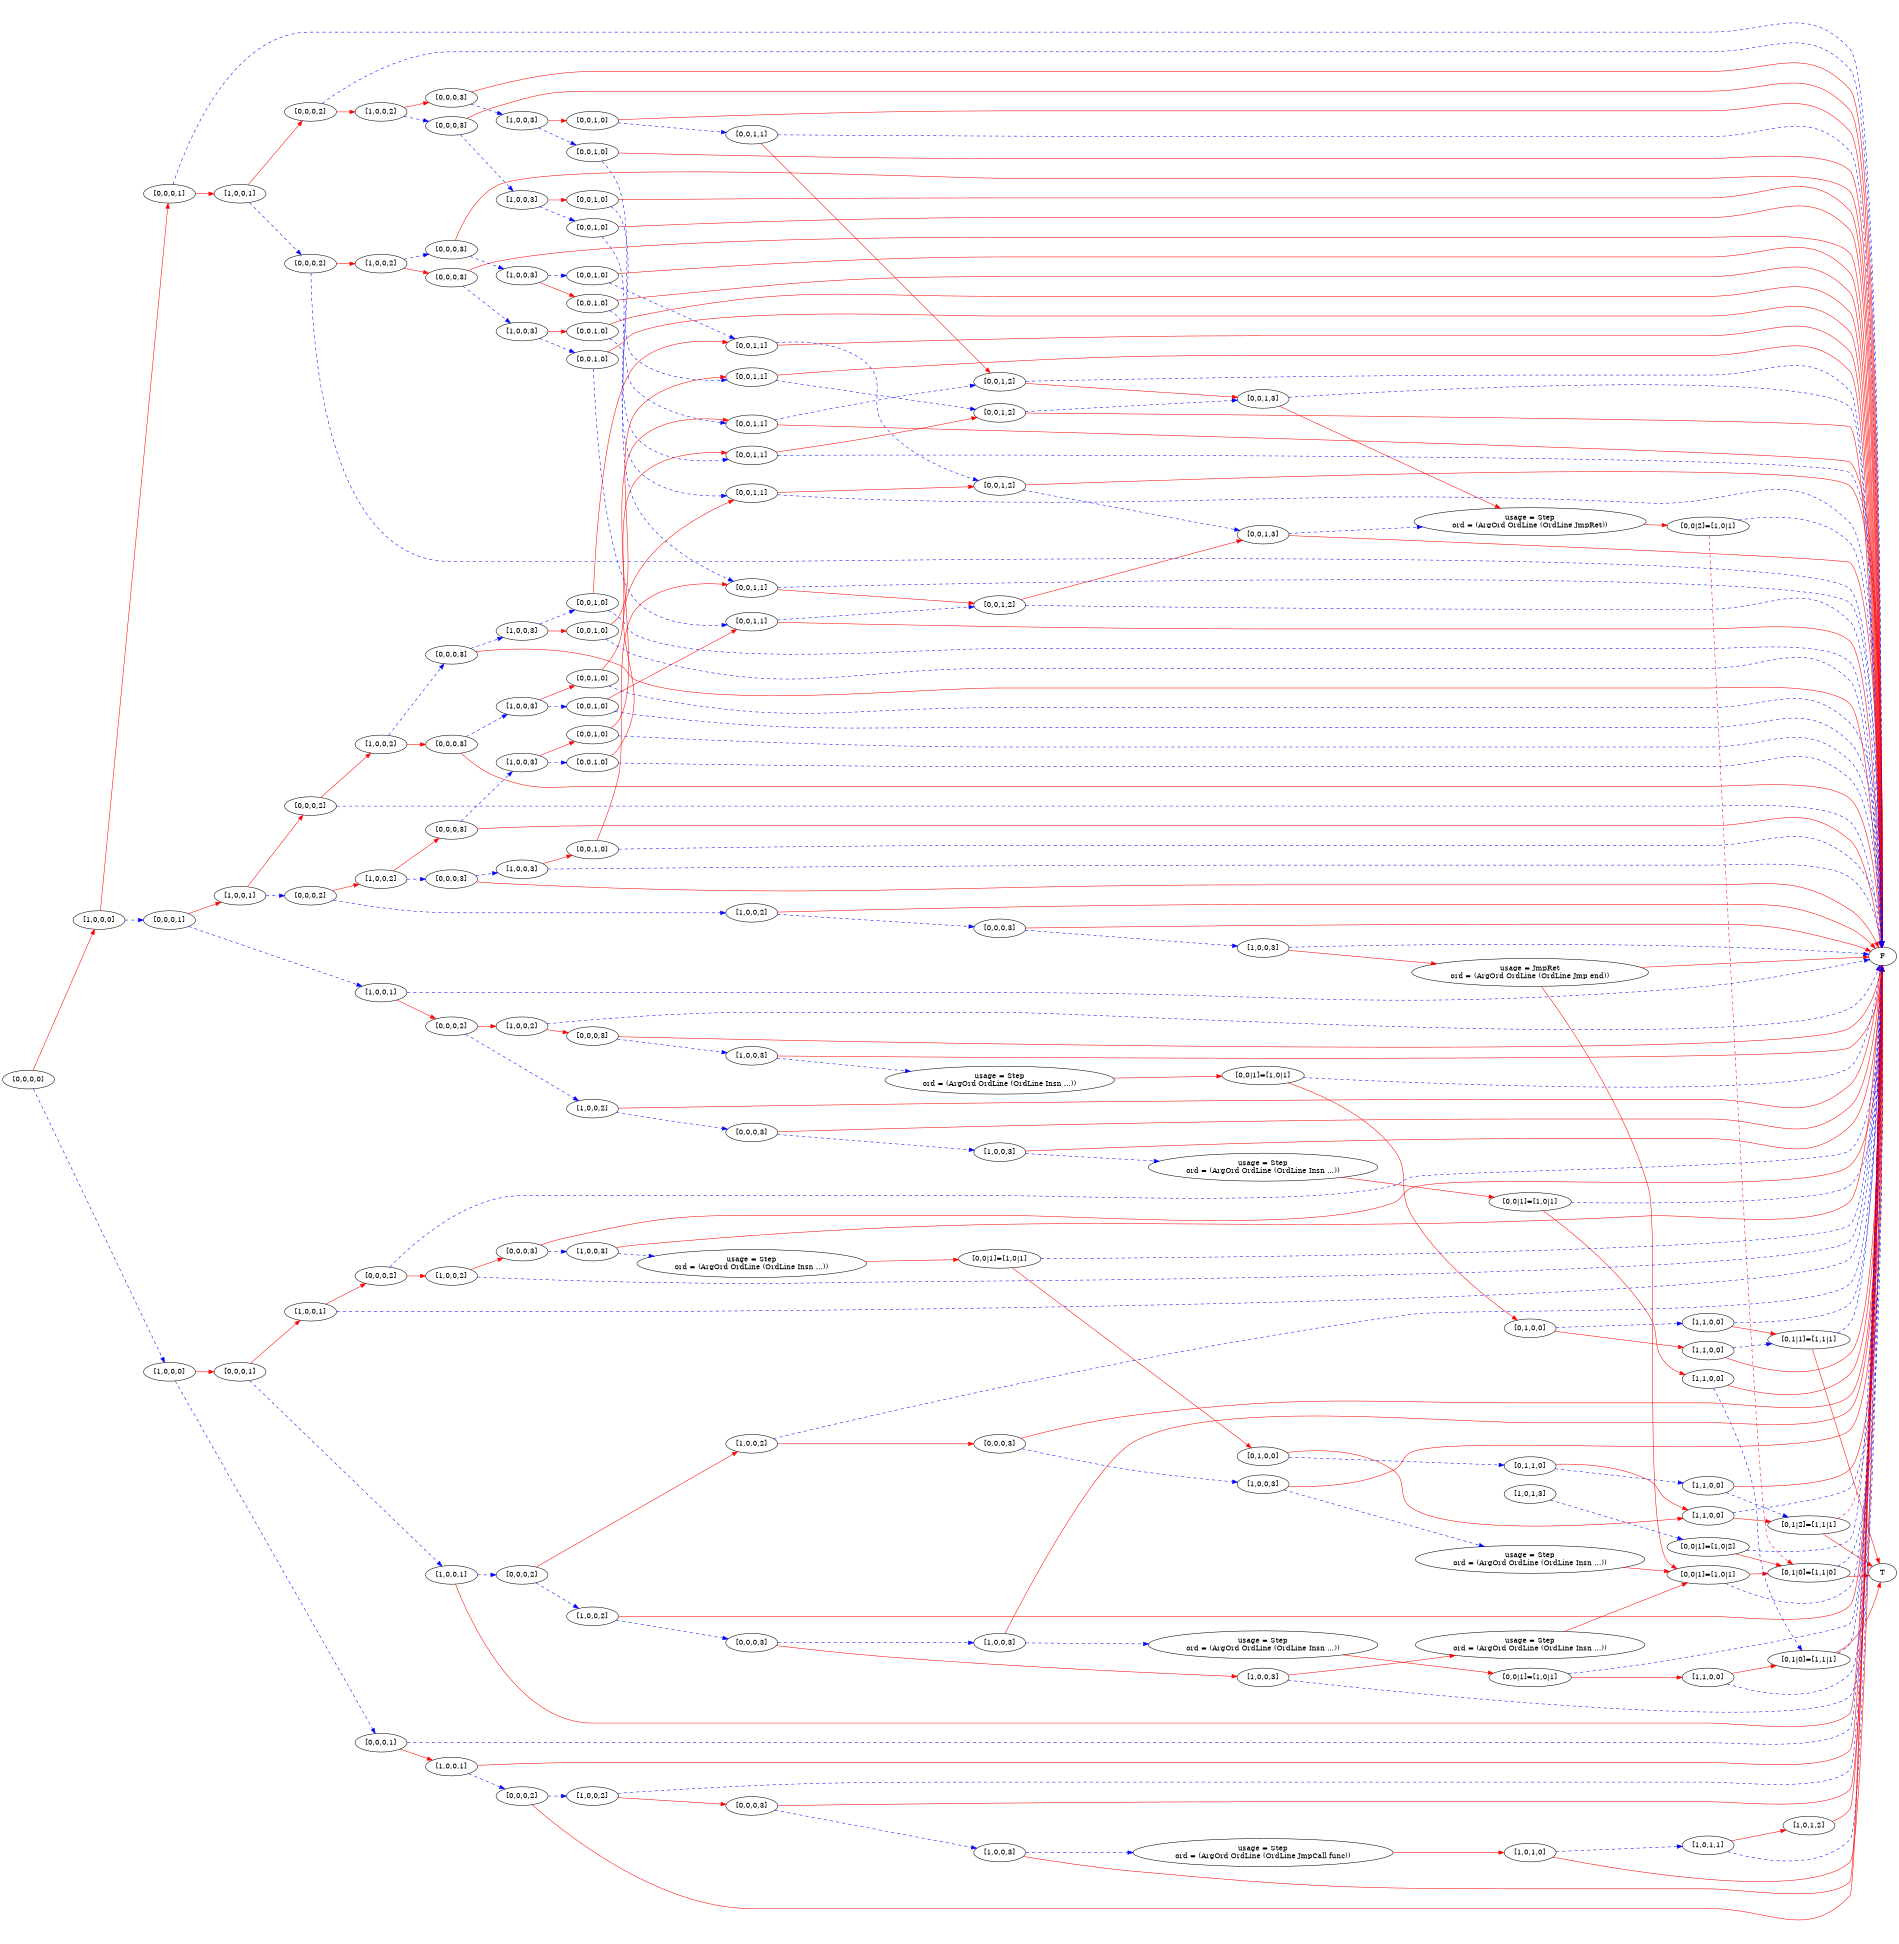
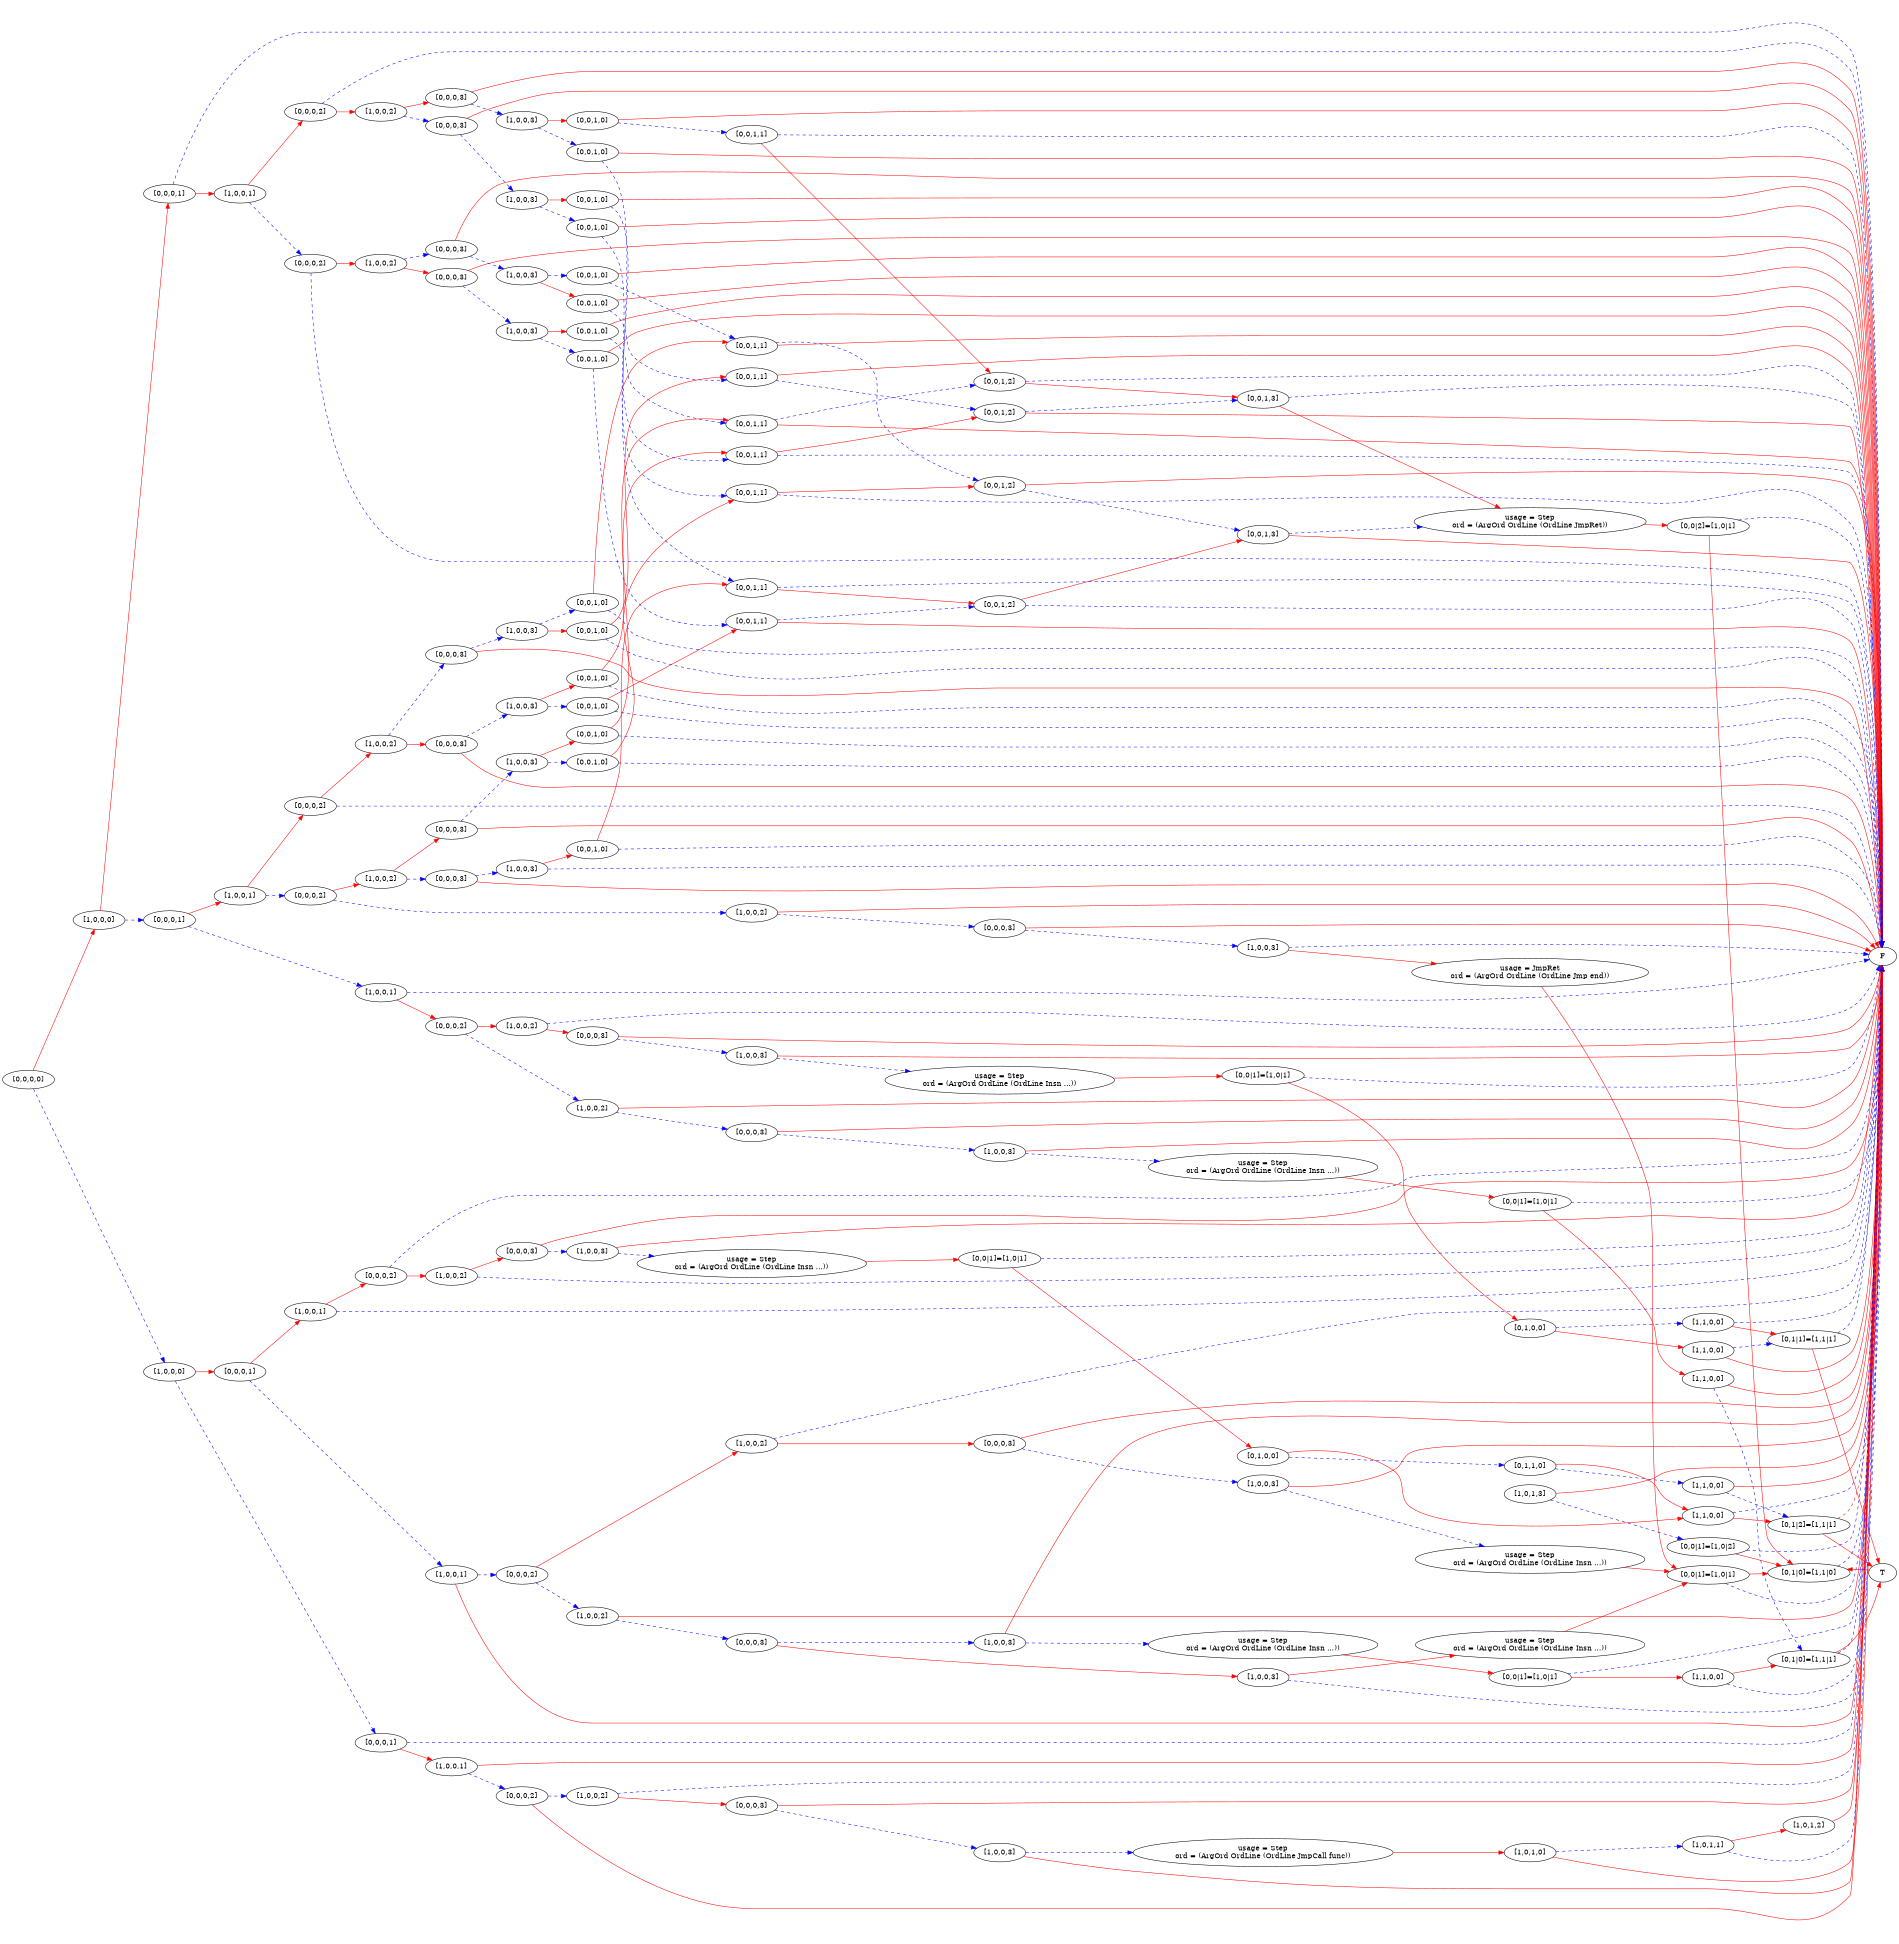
edge "usage = JmpRet ord = (ArgOrd OrdLine (OrdLine Jmp end))" -> "F": now "[1,0,1,3]" -> "F"
edge "[0,0|2]=[1,0|1]" -> "[0,1|0]=[1,1|0]": style dashed -> solid
edge "[0,1|0]=[1,1|0]" -> "T": reversed
